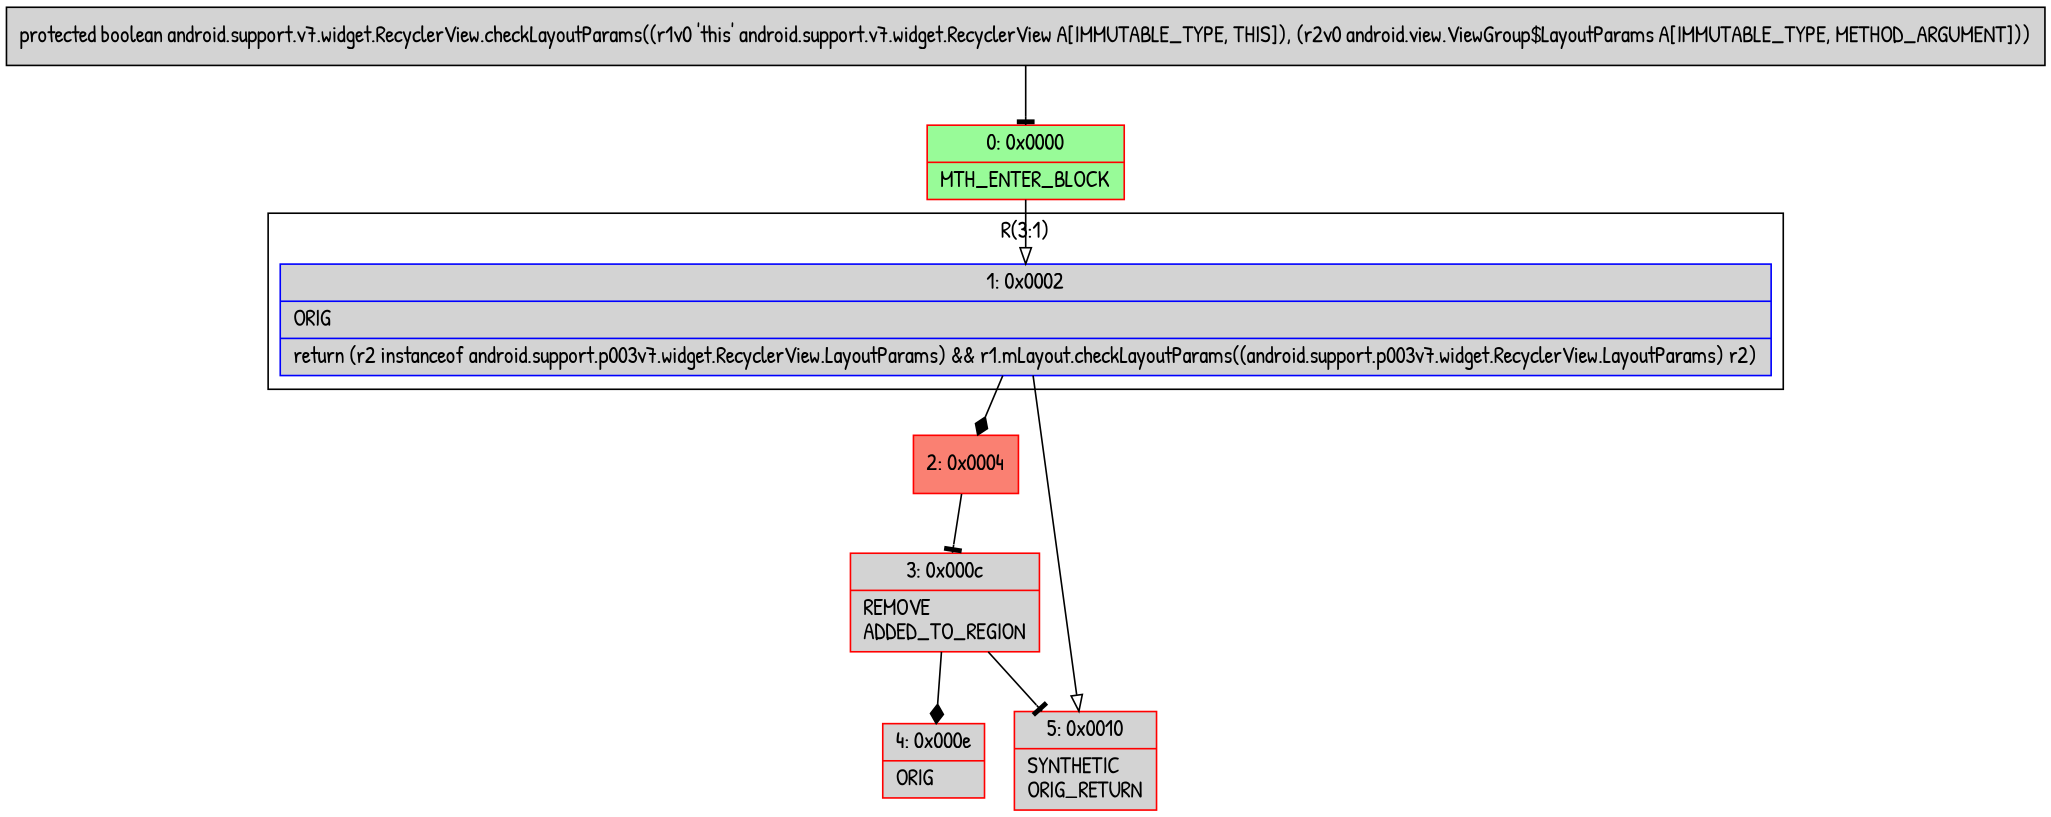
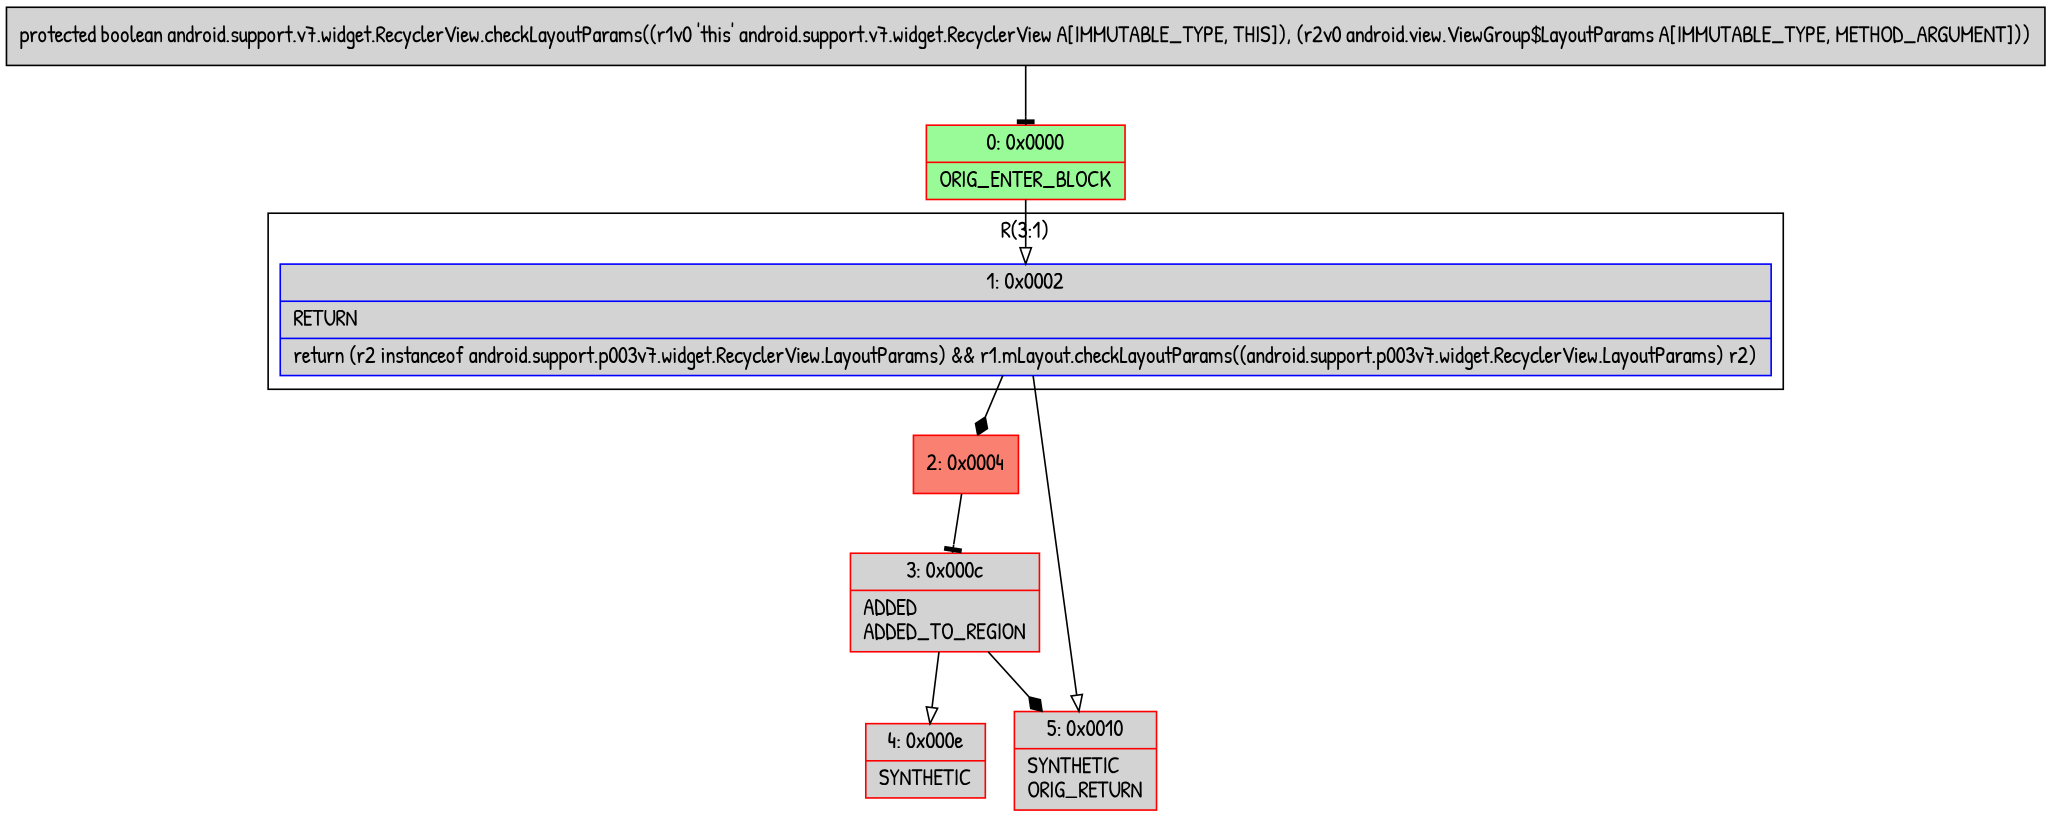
node "0: 0x0000": text "MTH_ENTER_BLOCK" -> "ORIG_ENTER_BLOCK"
node "1: 0x0002": text "ORIG" -> "RETURN"
node "3: 0x000c": text "REMOVE" -> "ADDED"
edge "3: 0x000c" -> "4: 0x000e": arrowhead diamond -> onormal
edge "3: 0x000c" -> "5: 0x0010": arrowhead tee -> diamond
node "4: 0x000e": text "ORIG" -> "SYNTHETIC"
